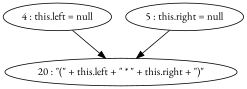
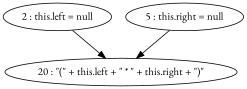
node "4 : this.left = null": label "4 : this.left = null" -> "2 : this.left = null"
